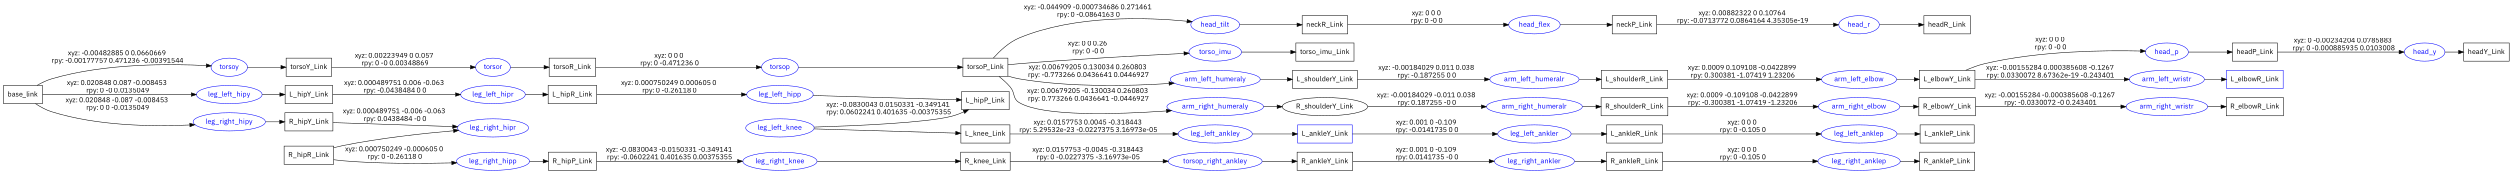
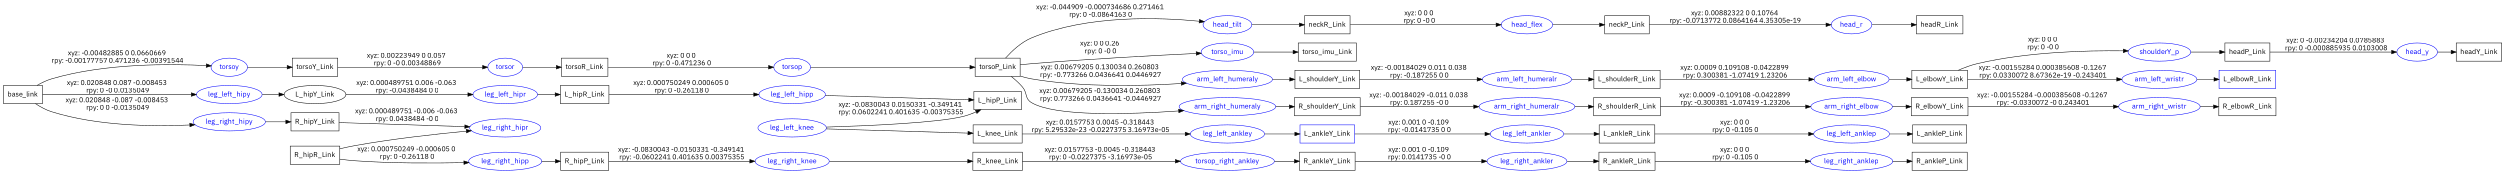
node "head_p": label "head_p" -> "shoulderY_p"
node "L_hipY_Link": shape box -> ellipse
node "R_shoulderY_Link": shape ellipse -> box
